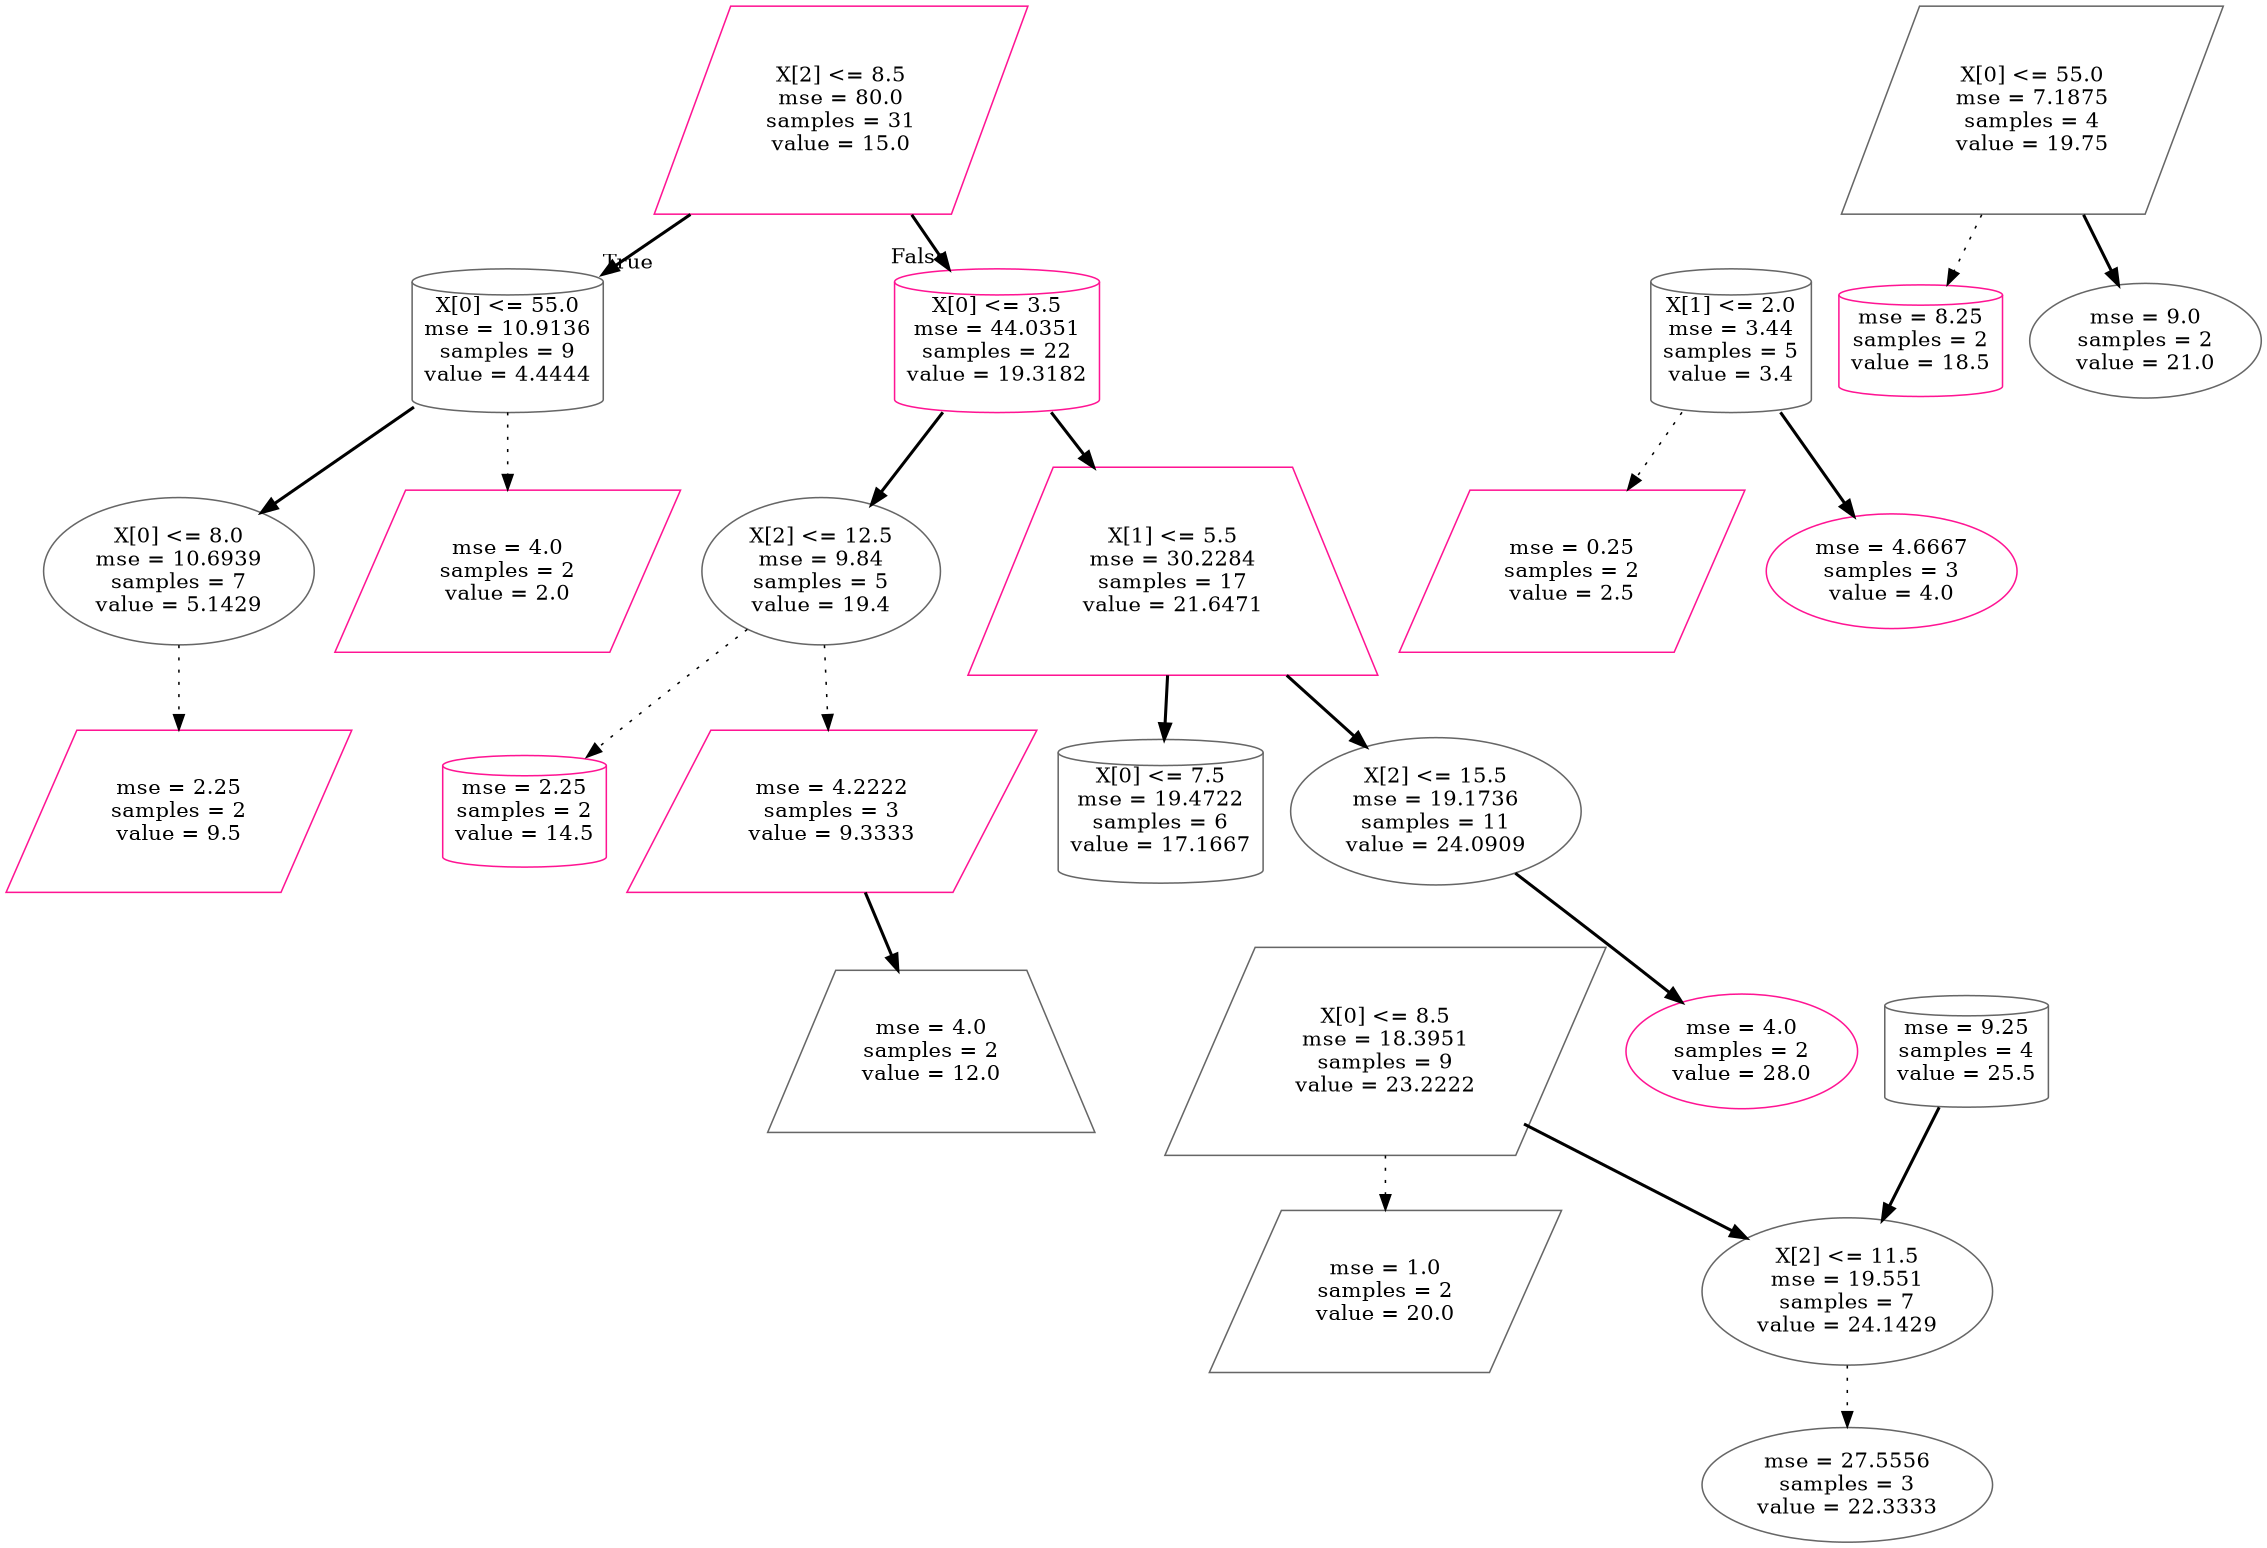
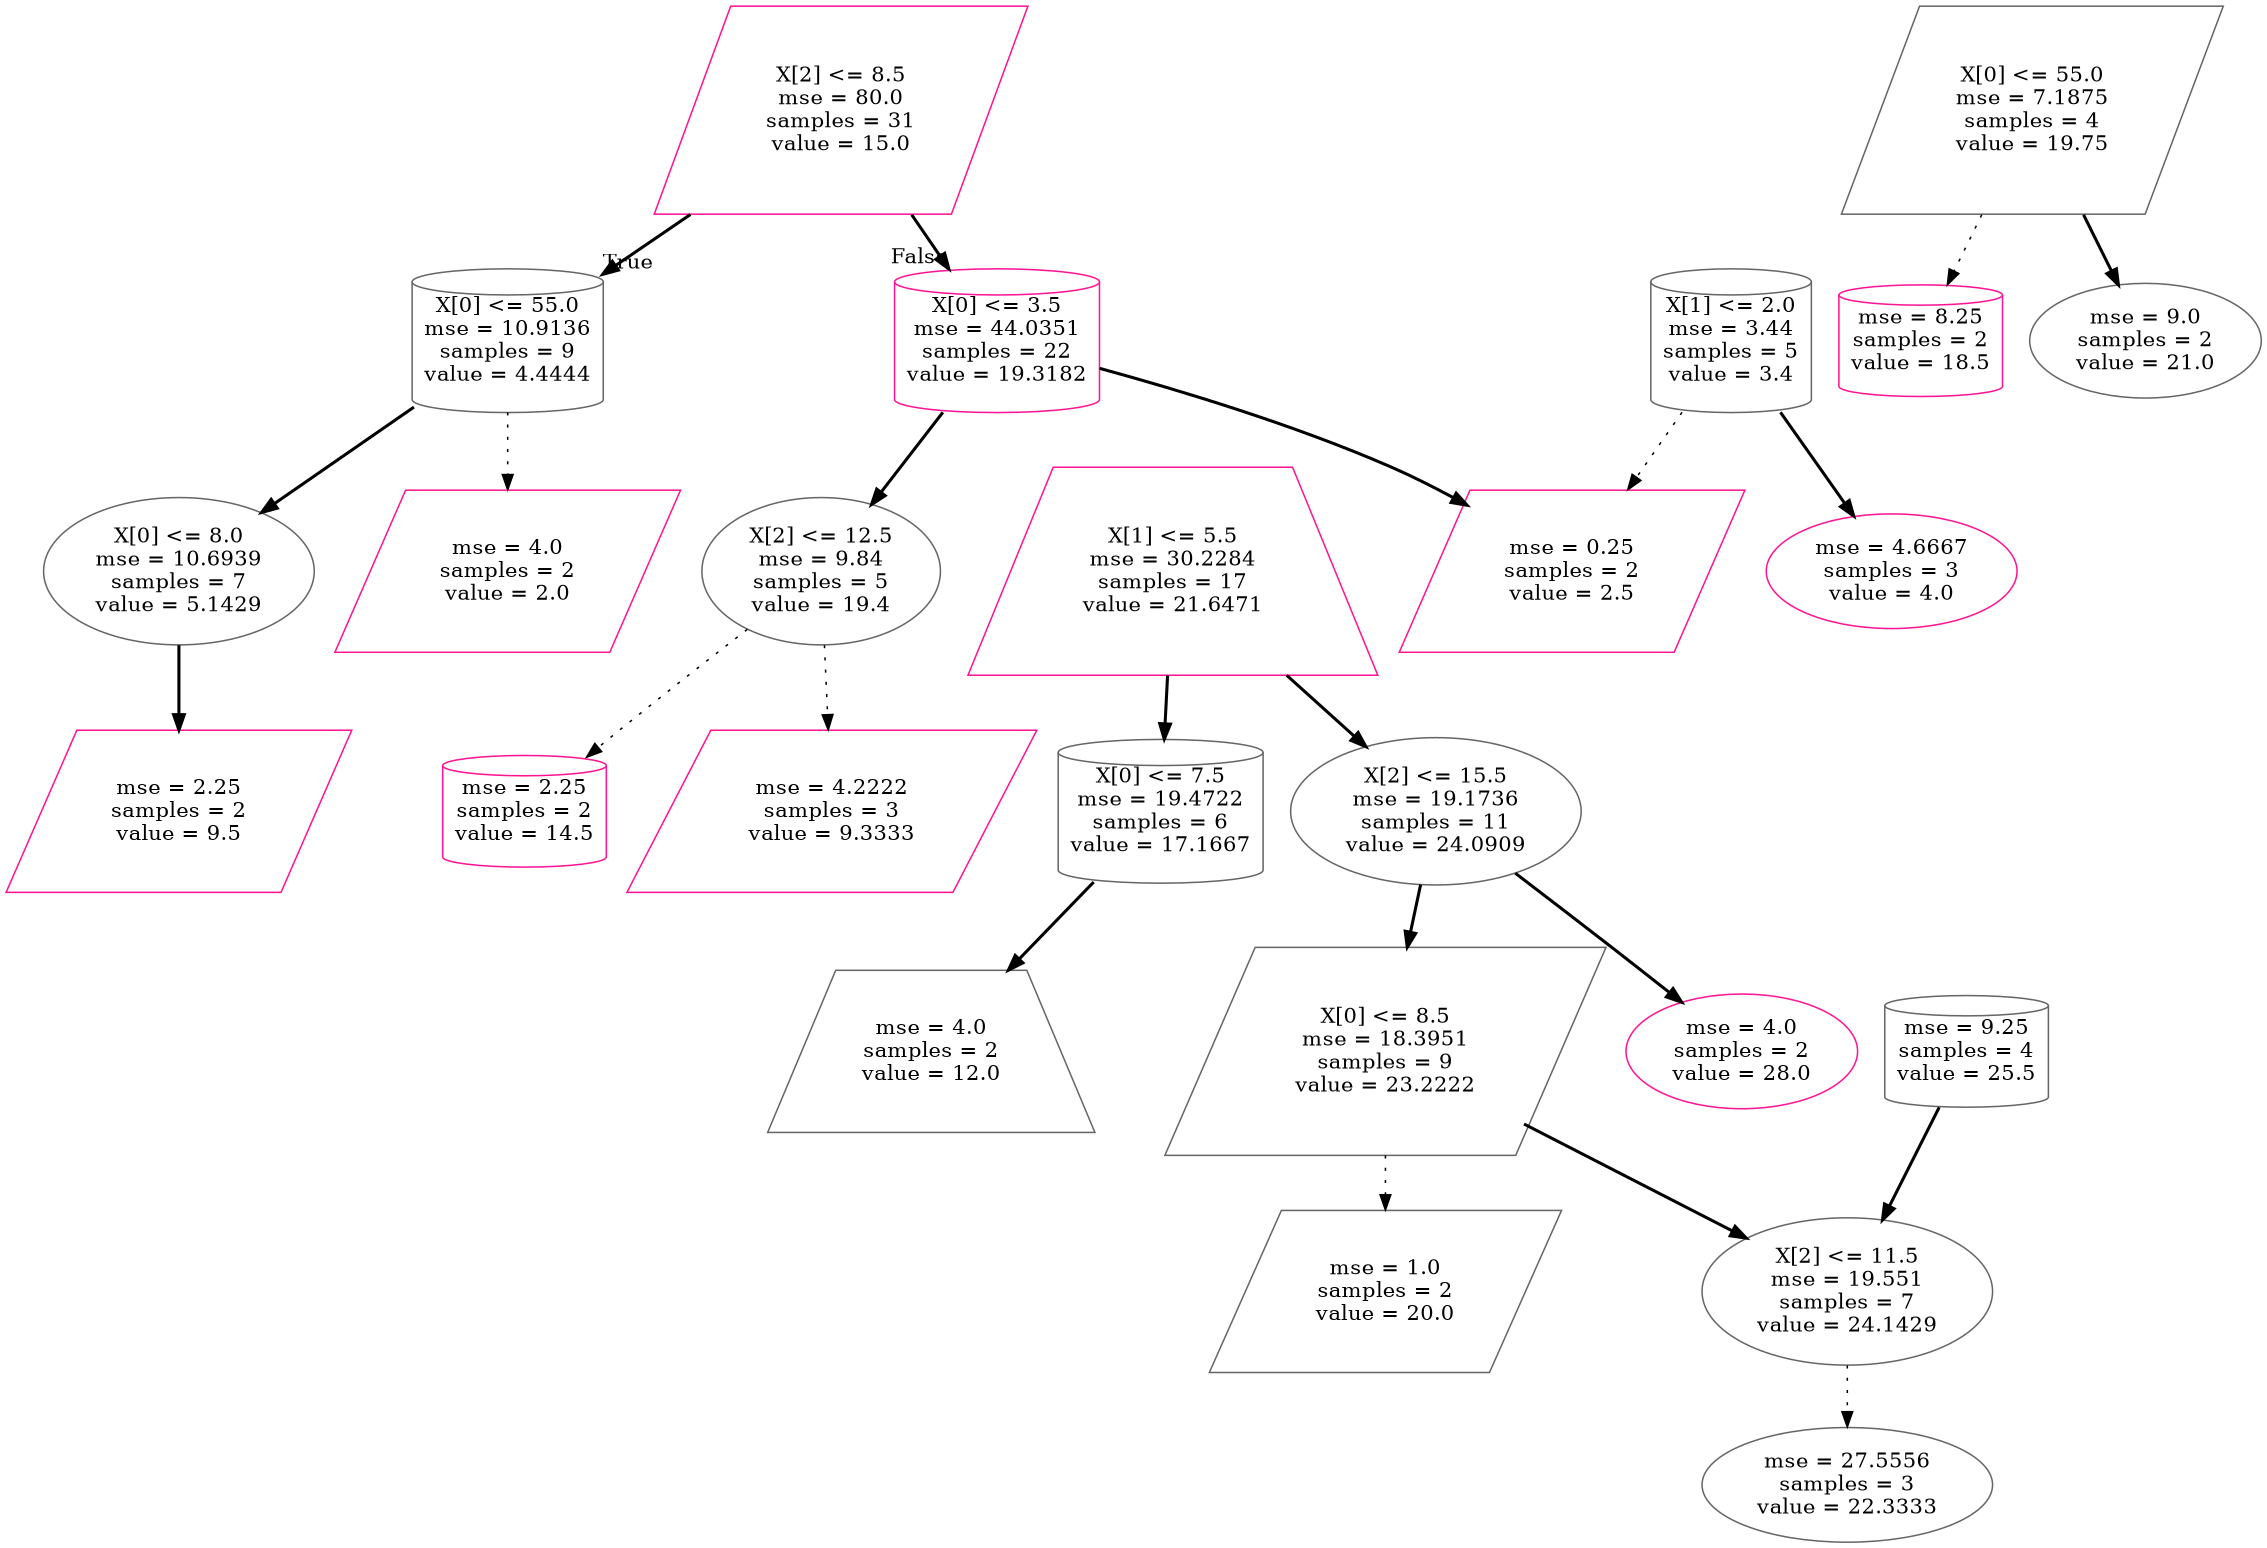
edge "X[0] <= 3.5 mse = 44.0351 samples = 22 value = 19.3182" -> "X[1] <= 5.5 mse = 30.2284 samples = 17 value = 21.6471": now "X[0] <= 3.5 mse = 44.0351 samples = 22 value = 19.3182" -> "mse = 0.25 samples = 2 value = 2.5"
edge "X[0] <= 8.0 mse = 10.6939 samples = 7 value = 5.1429" -> "mse = 2.25 samples = 2 value = 9.5": style dotted -> bold
edge "X[2] <= 15.5 mse = 19.1736 samples = 11 value = 24.0909" -> "X[0] <= 8.5 mse = 18.3951 samples = 9 value = 23.2222": added
edge "mse = 4.2222 samples = 3 value = 9.3333" -> "mse = 4.0 samples = 2 value = 12.0": now "X[0] <= 7.5 mse = 19.4722 samples = 6 value = 17.1667" -> "mse = 4.0 samples = 2 value = 12.0"
